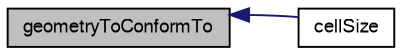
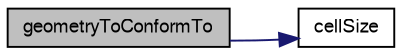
edge "cellSize" -> "geometryToConformTo": reversed
